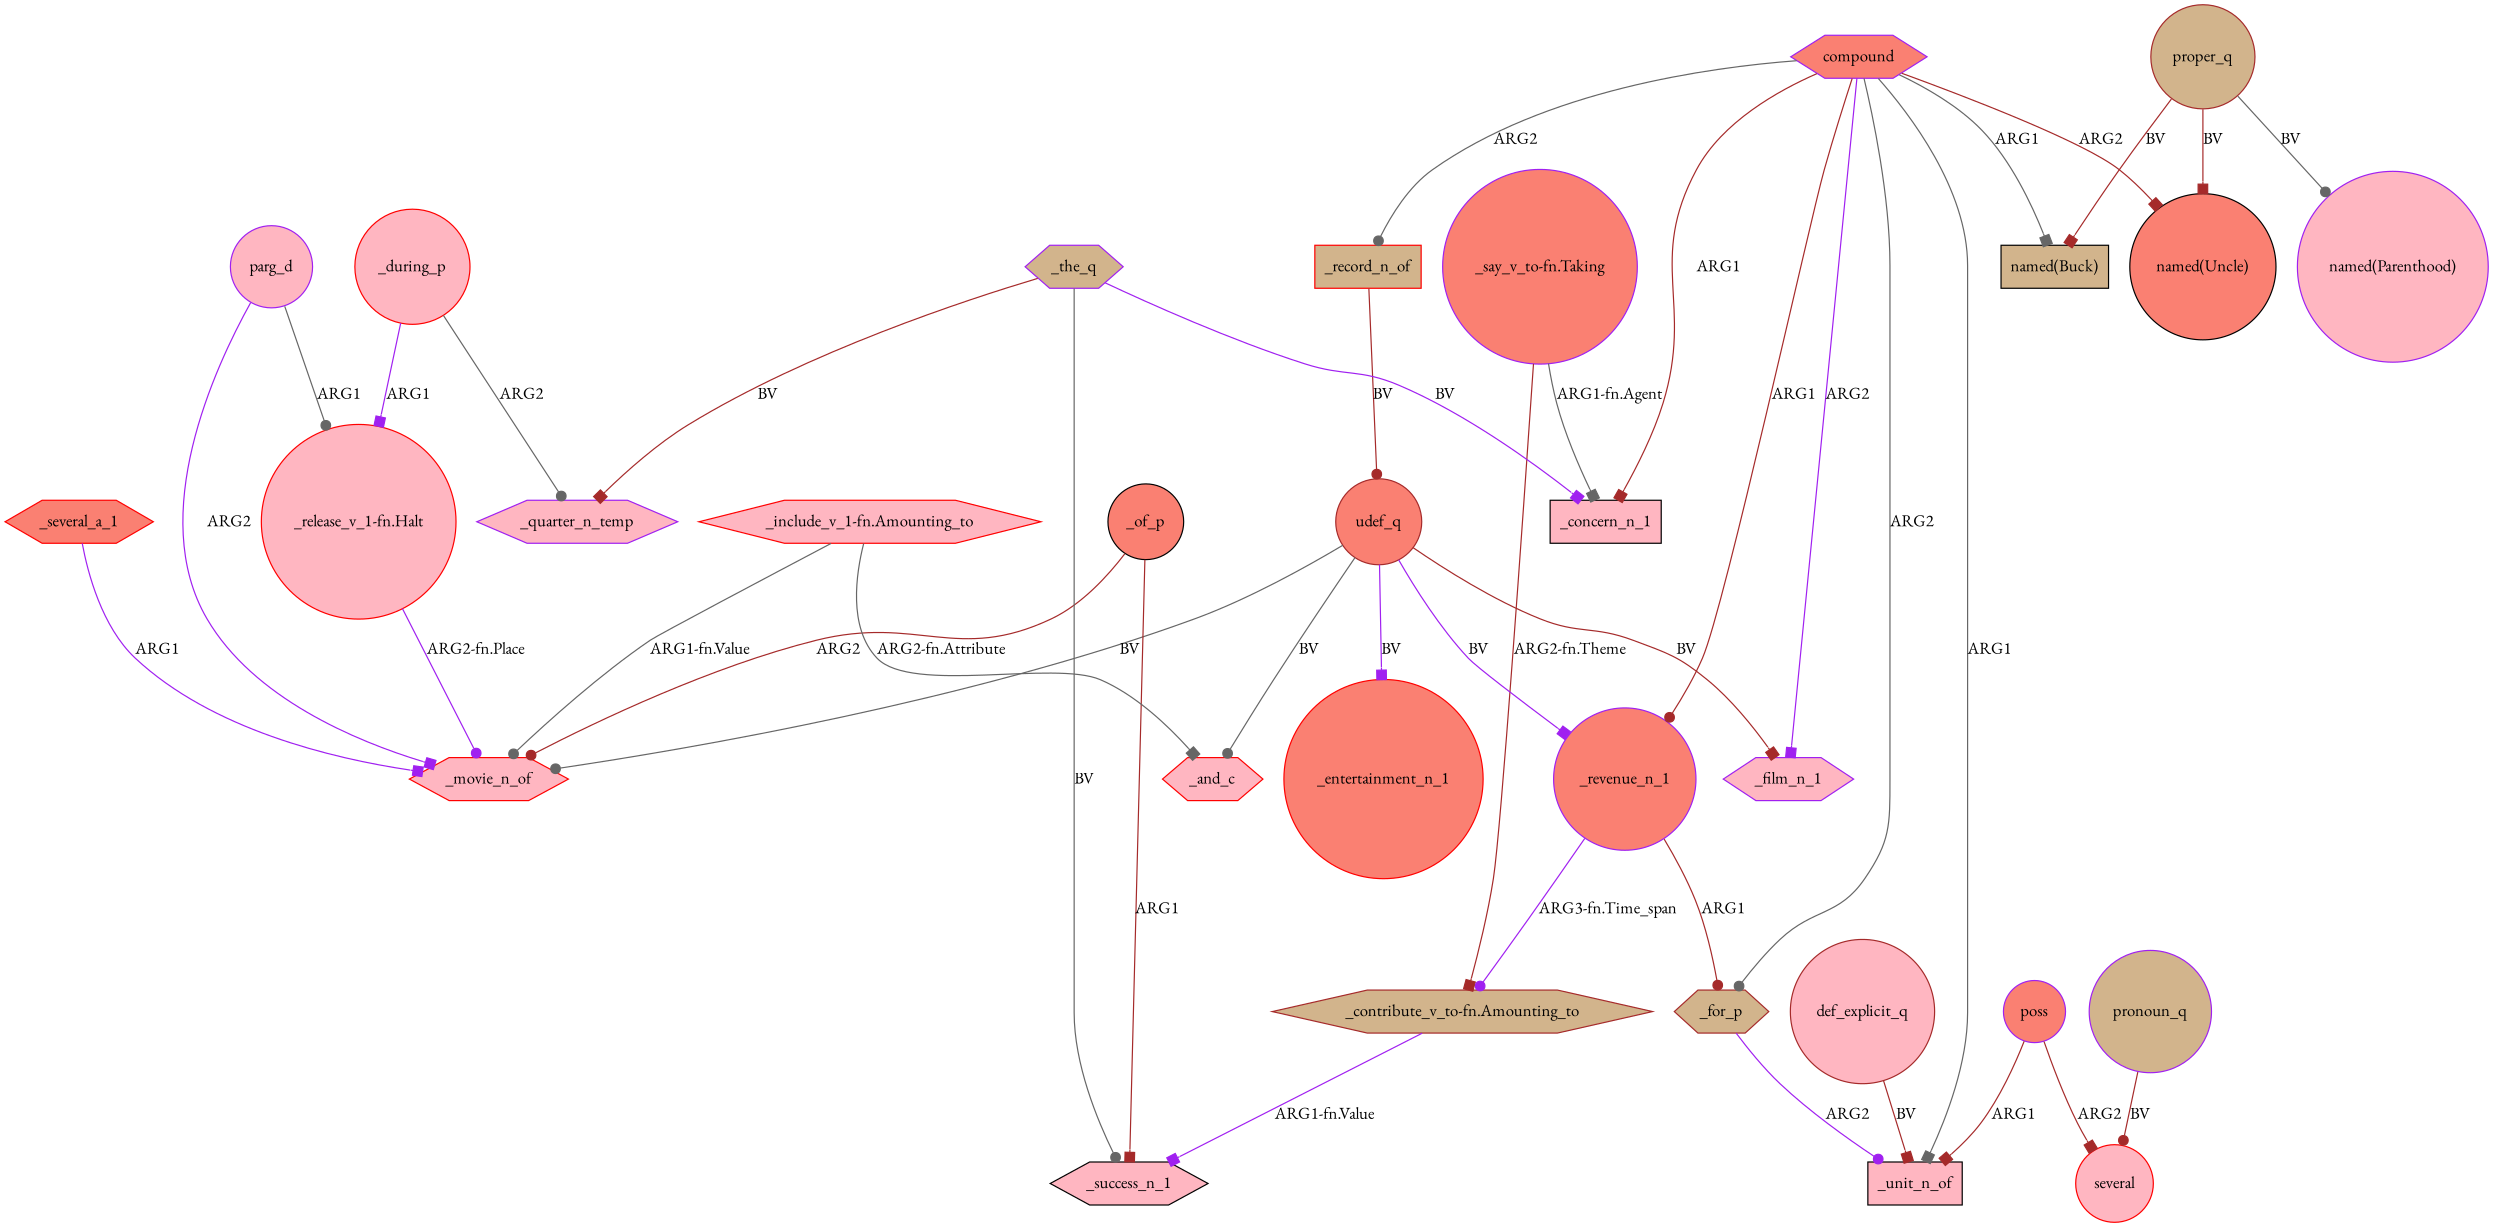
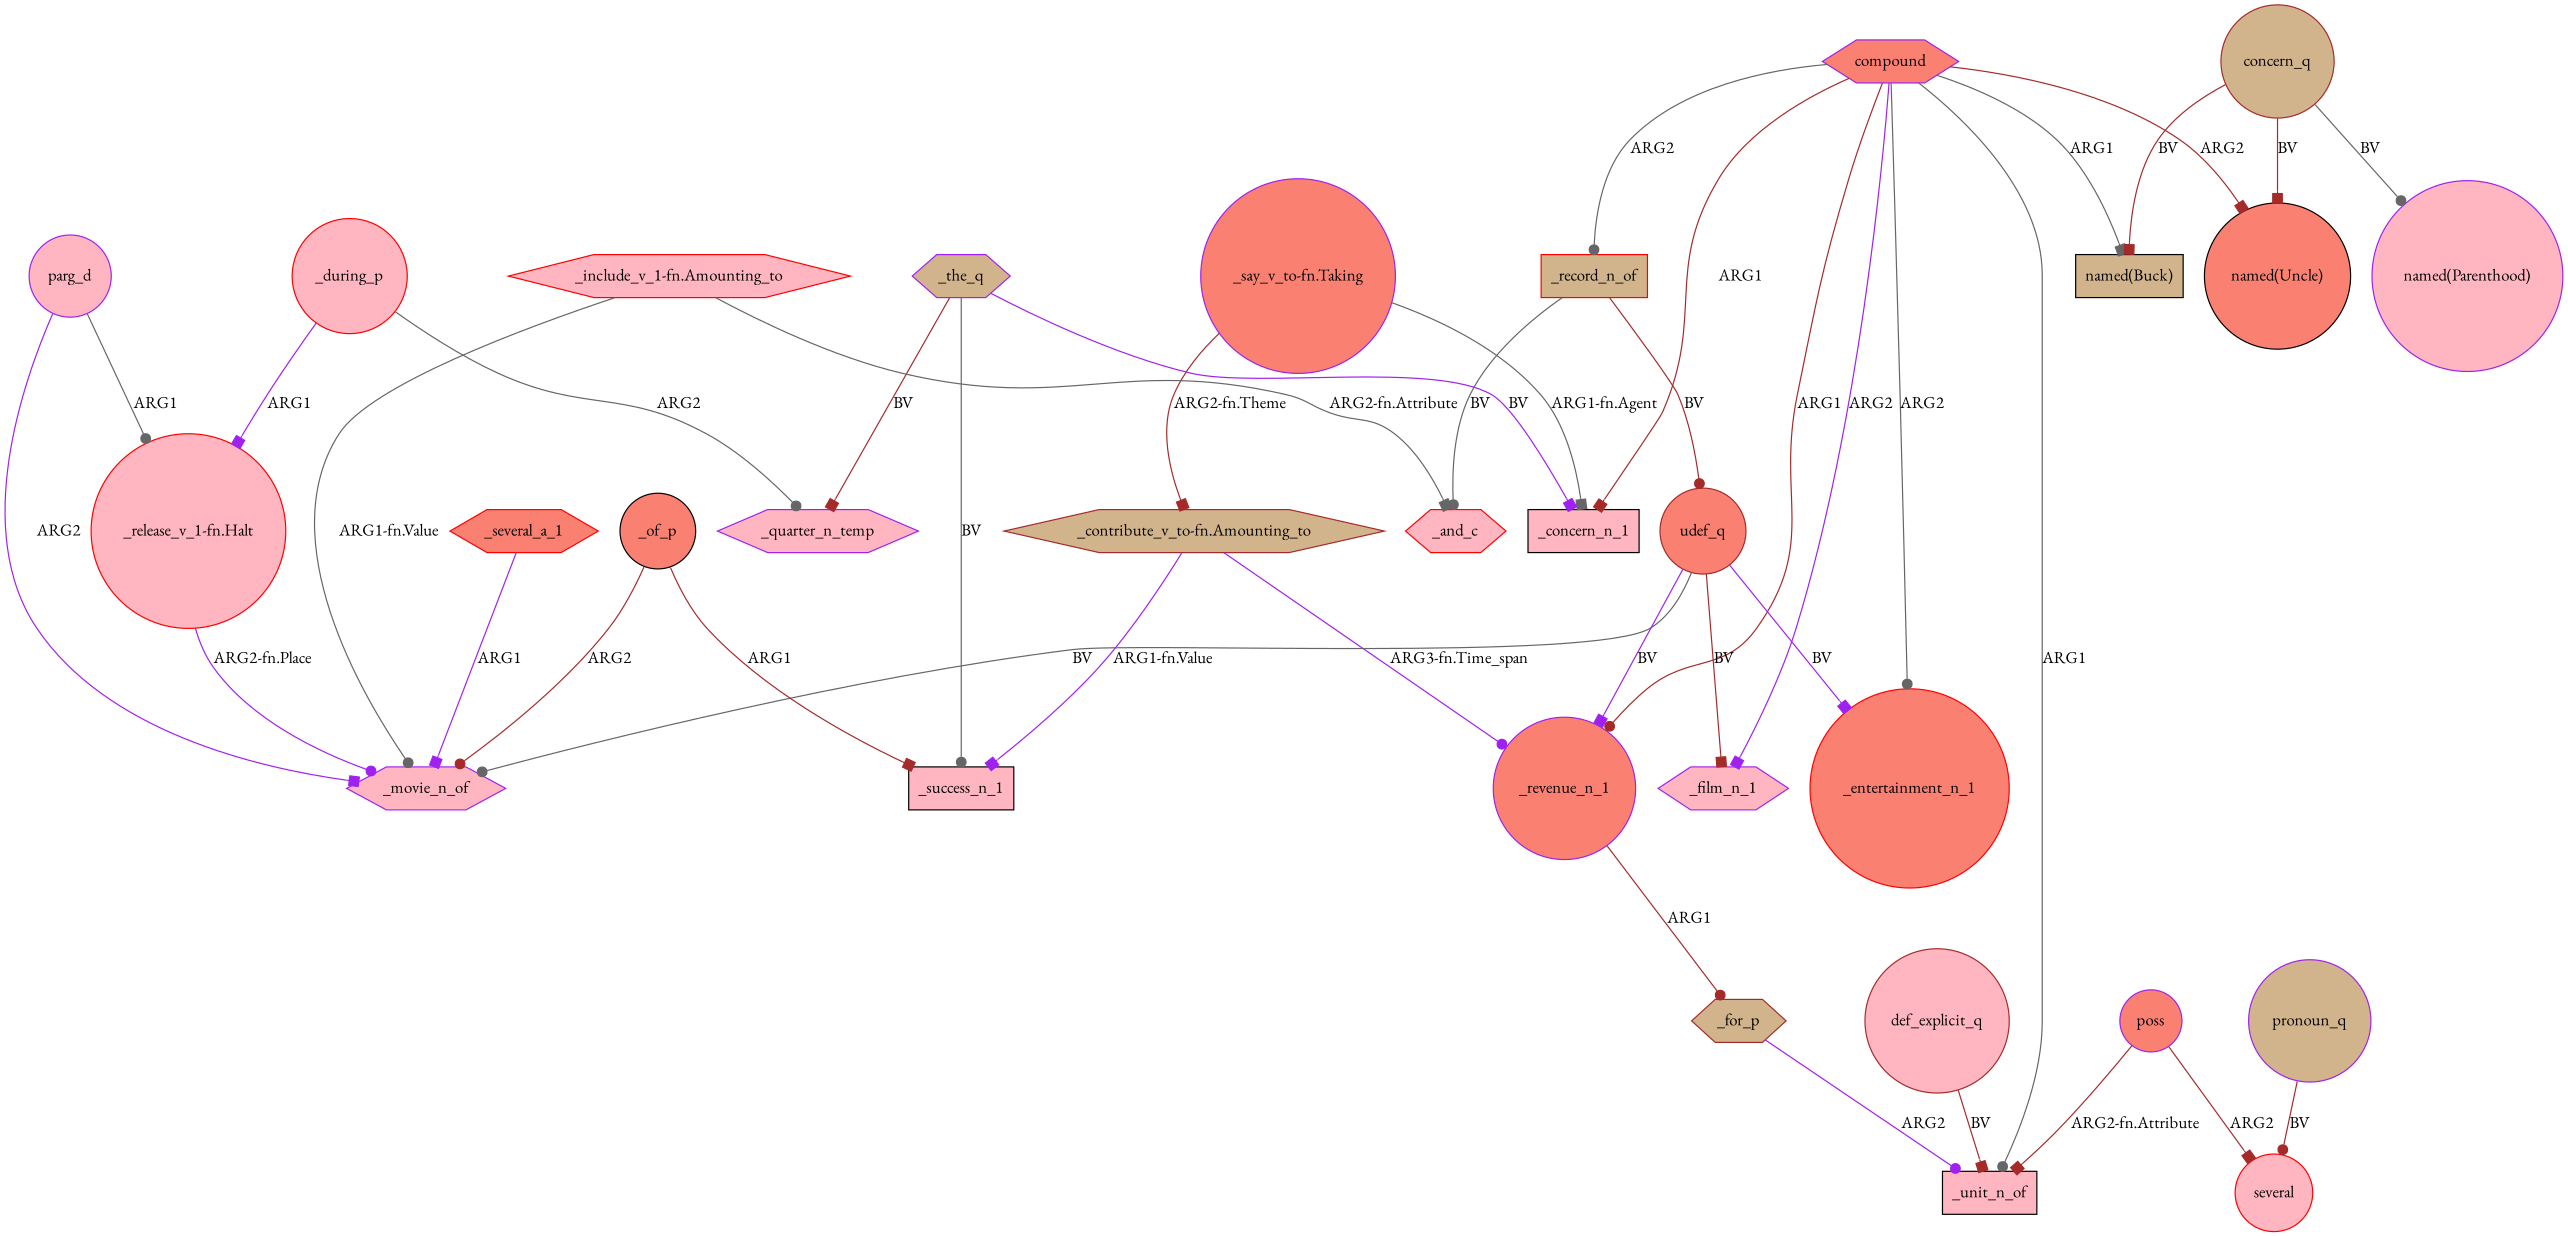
node "proper_q": label "proper_q" -> "concern_q"
edge "compound" -> "_for_p": now "compound" -> "_entertainment_n_1"
edge "compound" -> "_unit_n_of": arrowhead box -> dot
edge "udef_q" -> "_and_c": now "_record_n_of" -> "_and_c"
node "_movie_n_of": color red -> purple
edge "_revenue_n_1" -> "_contribute_v_to-fn.Amounting_to": reversed
edge "poss" -> "_unit_n_of": label "ARG1" -> "ARG2-fn.Attribute"
node "_success_n_1": shape hexagon -> box
